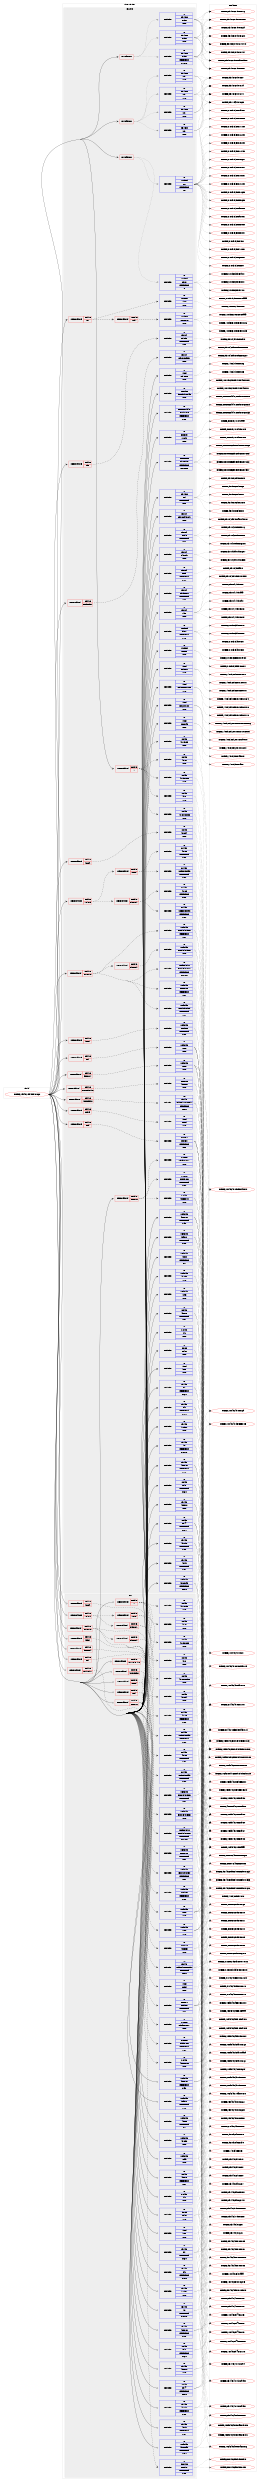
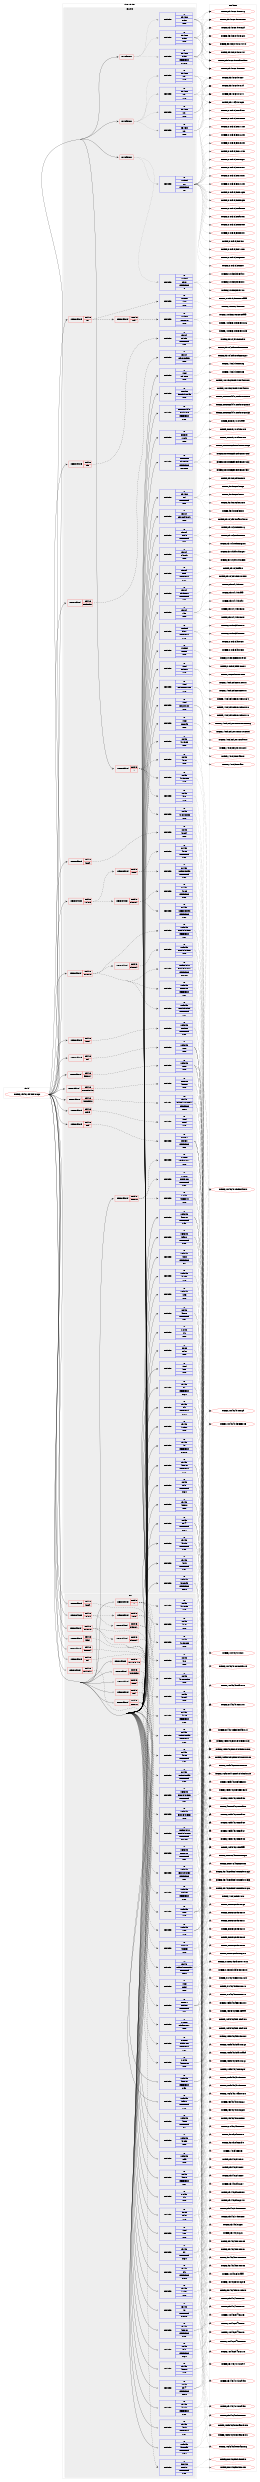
node "portage://virtual/perl-Carp-1.420.0": label "portage://virtual/perl-Carp-1.420.0" -> "portage://none/perl-Carp-1.420.0"
